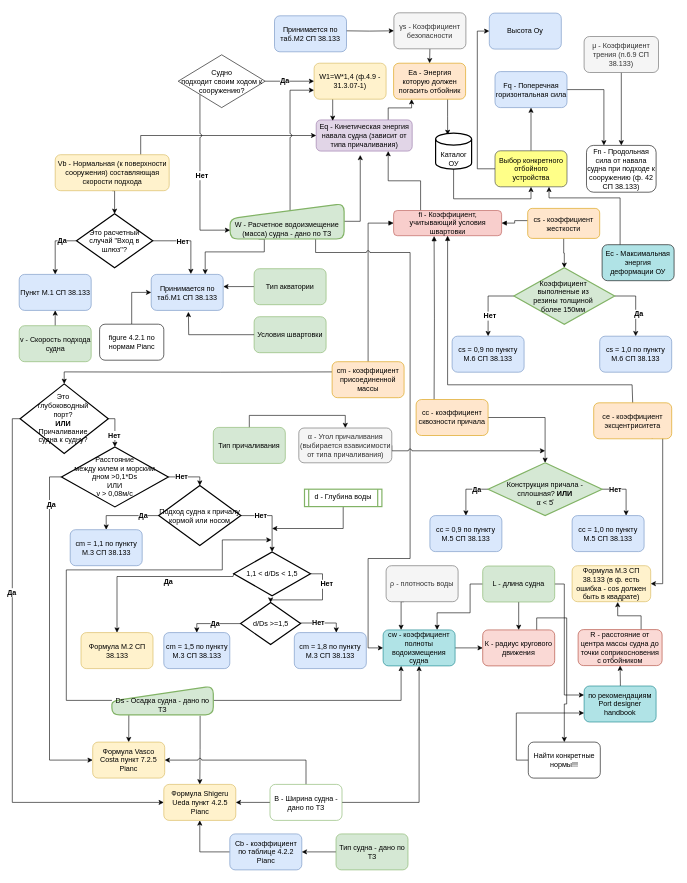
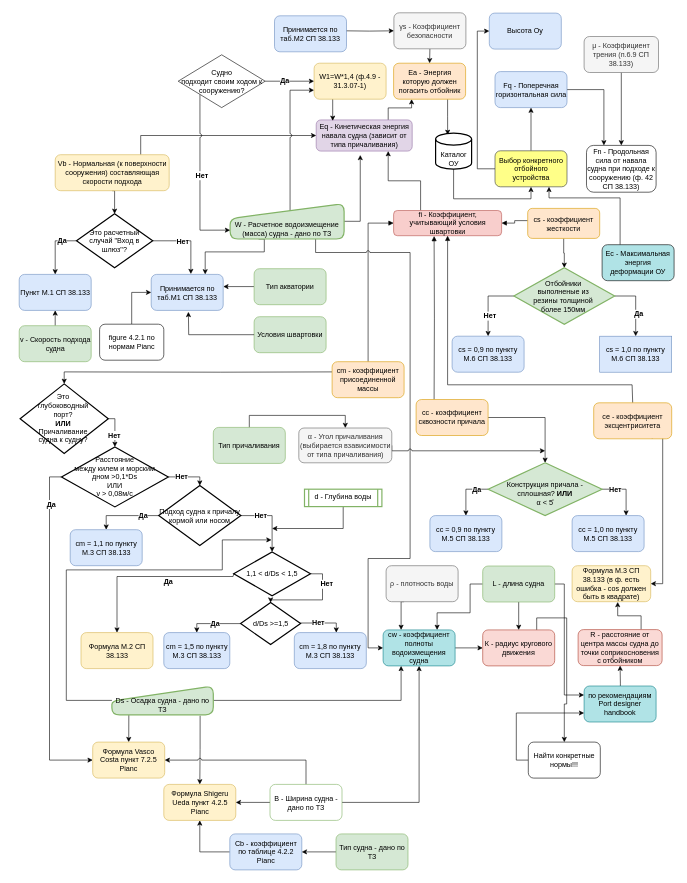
node "Коэффициент выполненые из резины толщиной более 150мм": label "Коэффициент выполненые из резины толщиной более 150мм" -> "Отбойники выполненые из резины толщиной более 150мм"
node "cs = 1,0 по пункту М.6 СП 38.133": shape rounded rectangle -> rectangle
edge "Это глубоководный порт? ИЛИ Причаливание судна к судну?" -> "Формула Shigeru Ueda пункт 4.2.5 Pianc": removed, label "Да"
